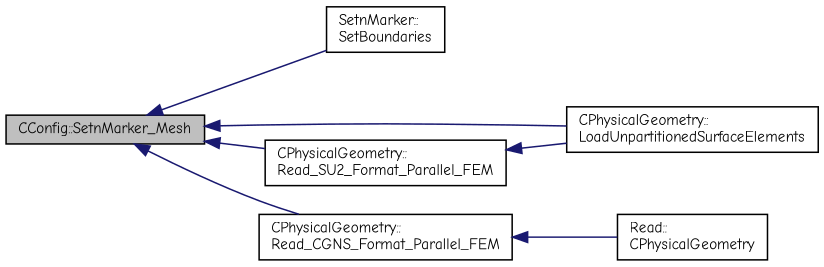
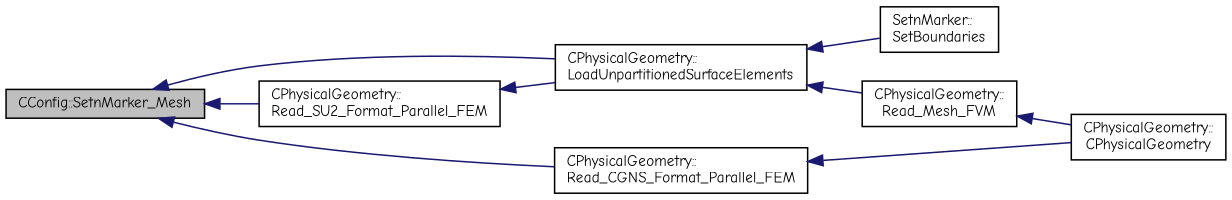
edge "SetnMarker:: SetBoundaries" -> "CConfig::SetnMarker_Mesh": now "SetnMarker:: SetBoundaries" -> "CPhysicalGeometry:: LoadUnpartitionedSurfaceElements"
node "CPhysicalGeometry:: Read_Mesh_FVM": added
node "Read:: CPhysicalGeometry": label "Read:: CPhysicalGeometry" -> "CPhysicalGeometry:: CPhysicalGeometry"
